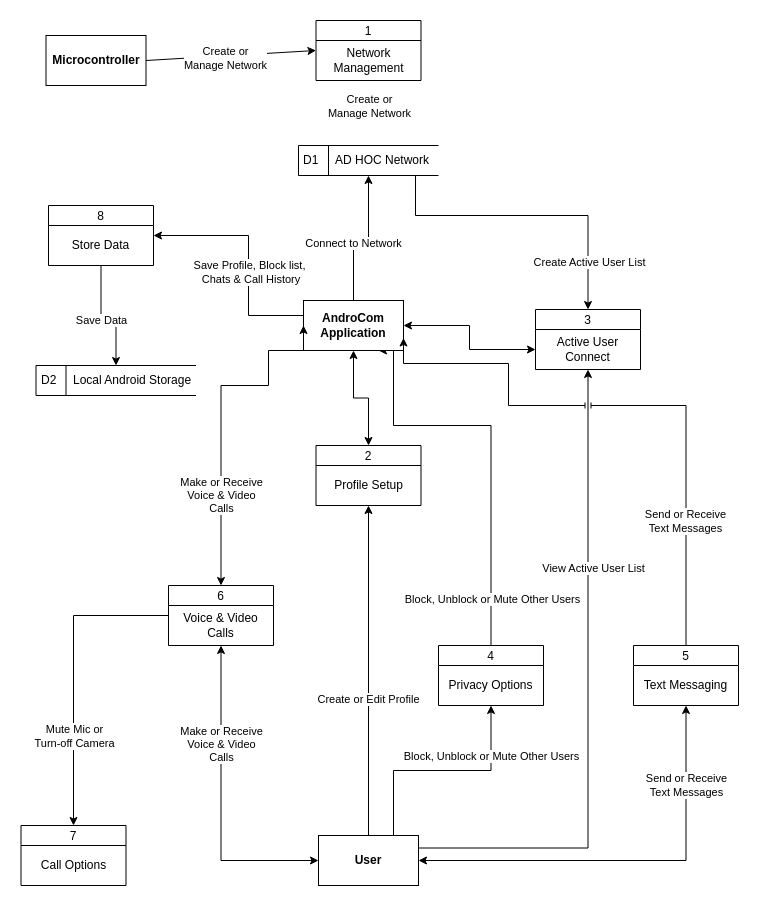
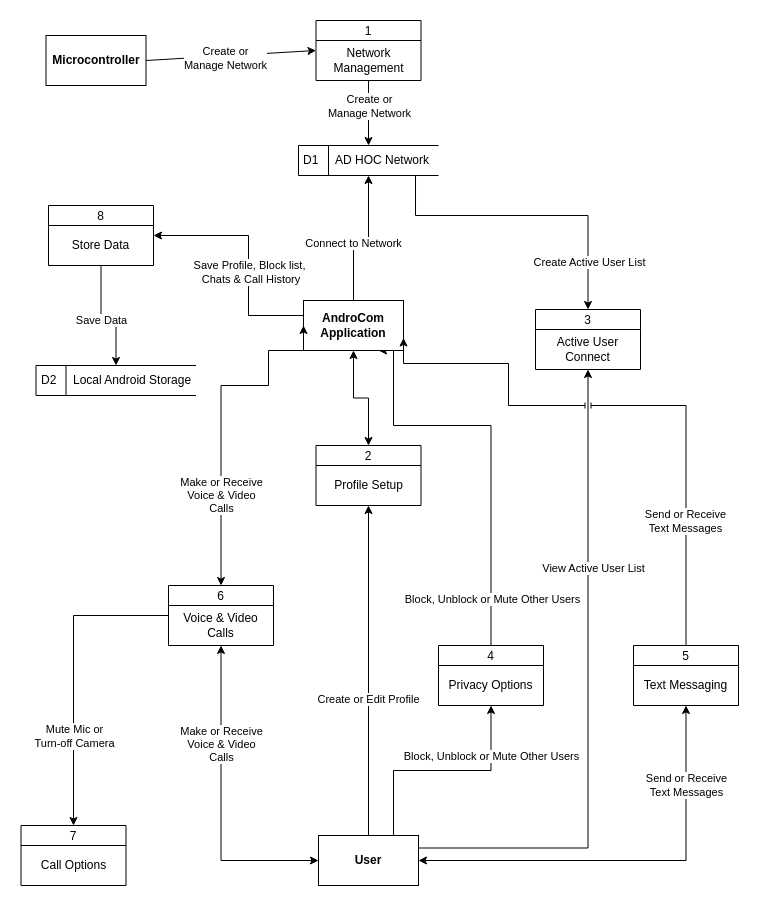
edge "Network Management" -> "D1 AD HOC Network": added
edge "AndroCom Application" -- "Active User Connect": removed
